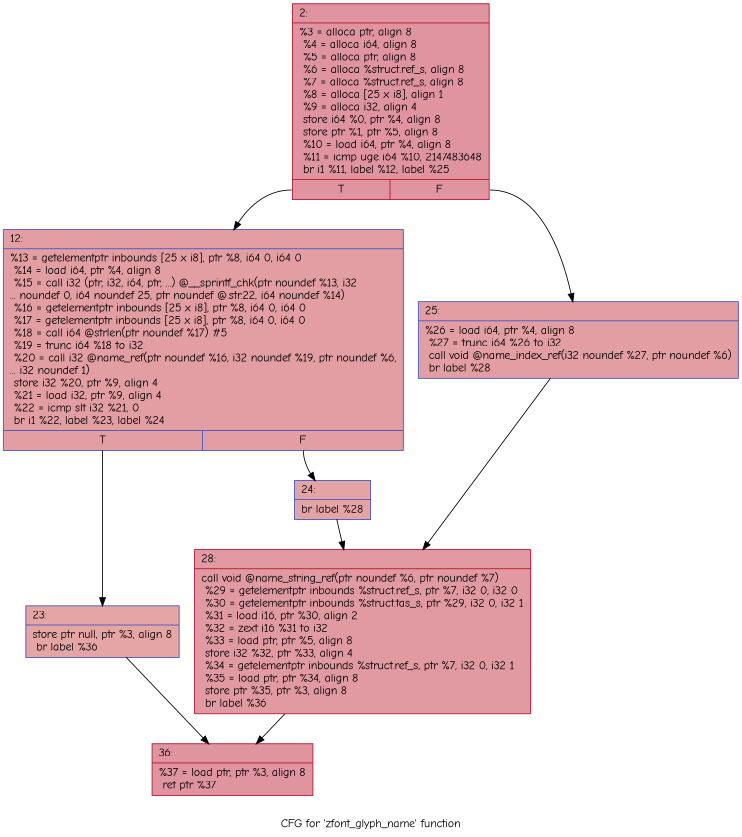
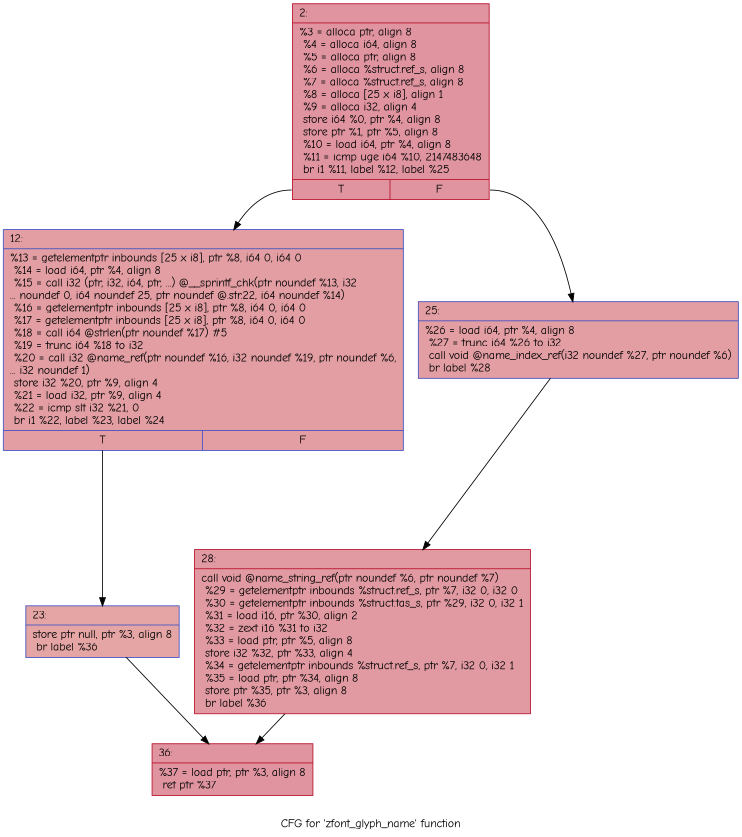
node "24:": removed
